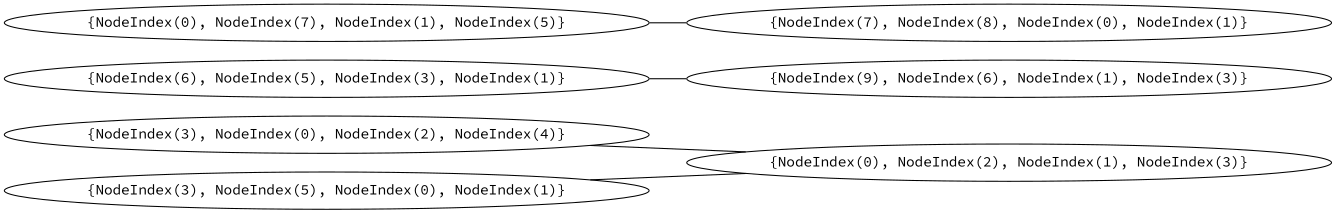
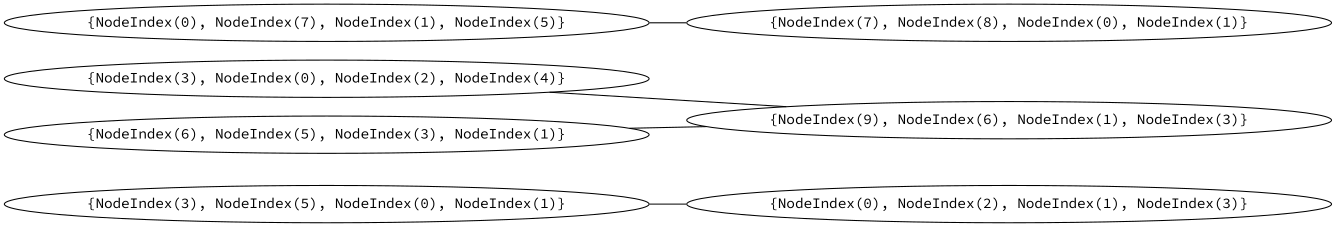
edge "{NodeIndex(3), NodeIndex(0), NodeIndex(2), NodeIndex(4)}" -- "{NodeIndex(0), NodeIndex(2), NodeIndex(1), NodeIndex(3)}": now "{NodeIndex(3), NodeIndex(0), NodeIndex(2), NodeIndex(4)}" -- "{NodeIndex(9), NodeIndex(6), NodeIndex(1), NodeIndex(3)}"
